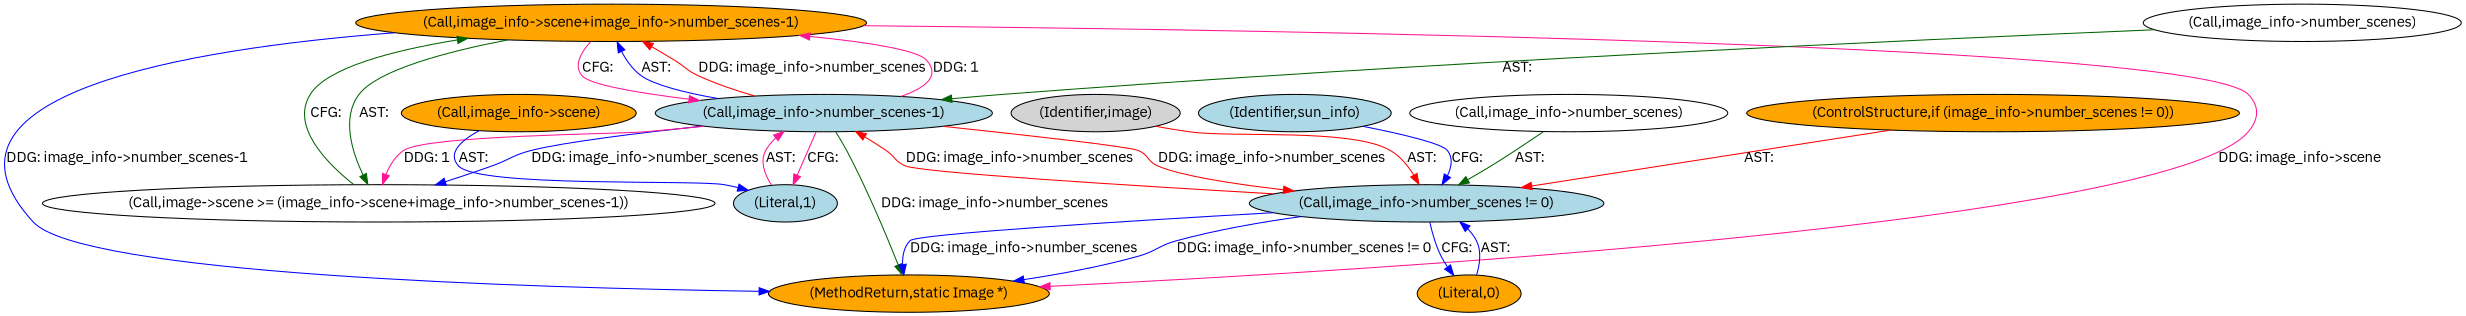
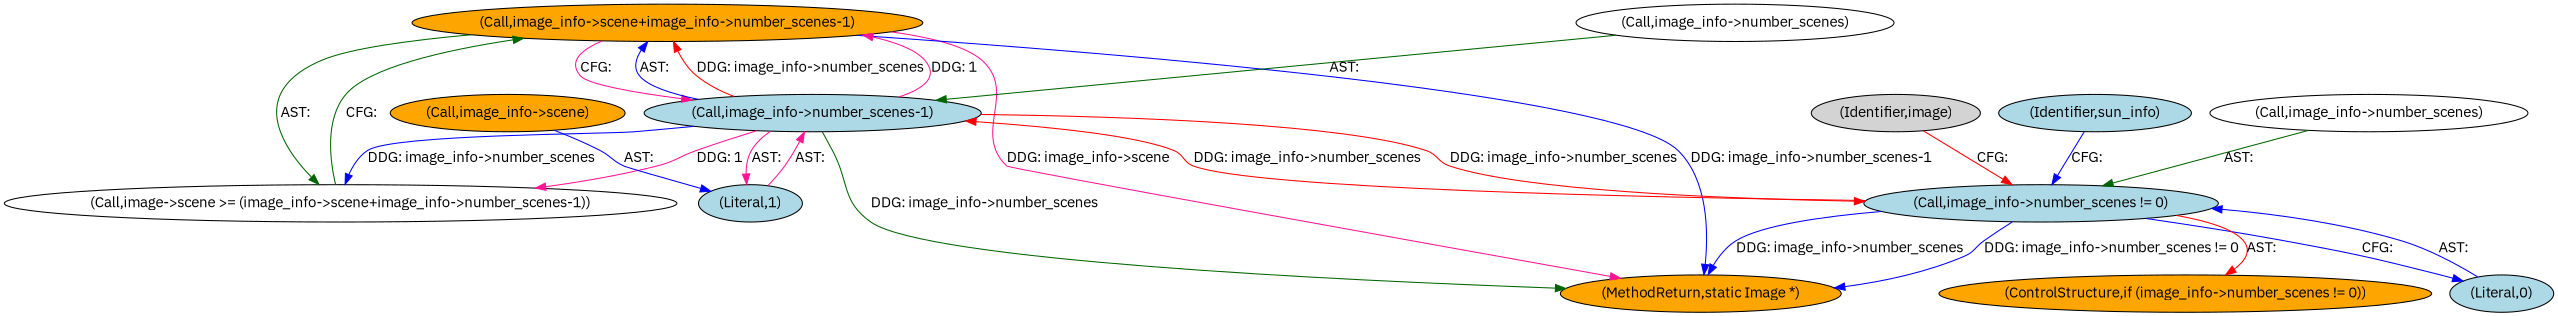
edge "(Call,image_info->number_scenes-1)" -> "(Literal,1)": label "CFG: " -> "AST: "
edge "(Identifier,image)" -> "(Call,image_info->number_scenes != 0)": label "AST: " -> "CFG: "
edge "(ControlStructure,if (image_info->number_scenes != 0))" -> "(Call,image_info->number_scenes != 0)": reversed
node "(Literal,0)": fillcolor orange -> lightblue
